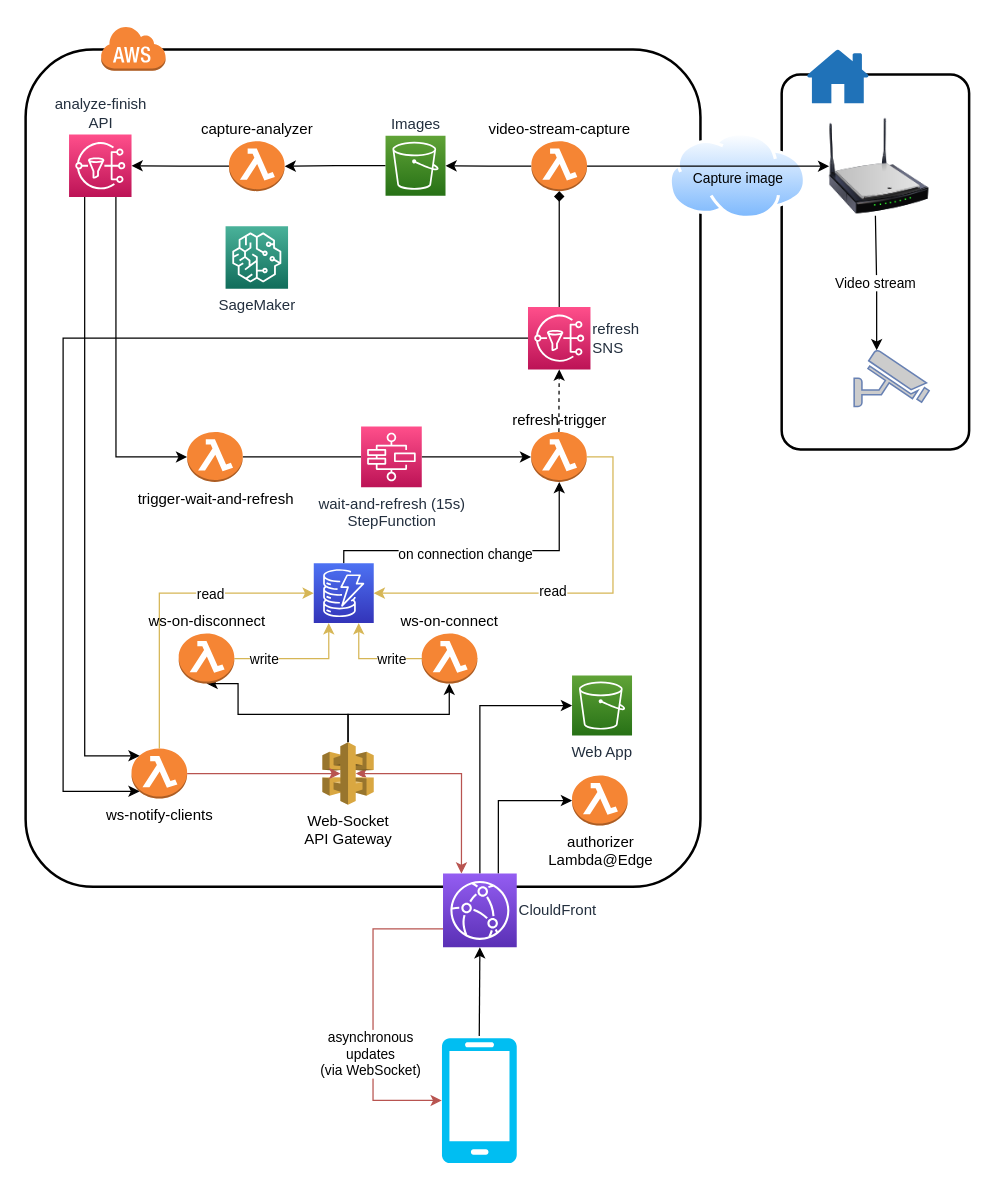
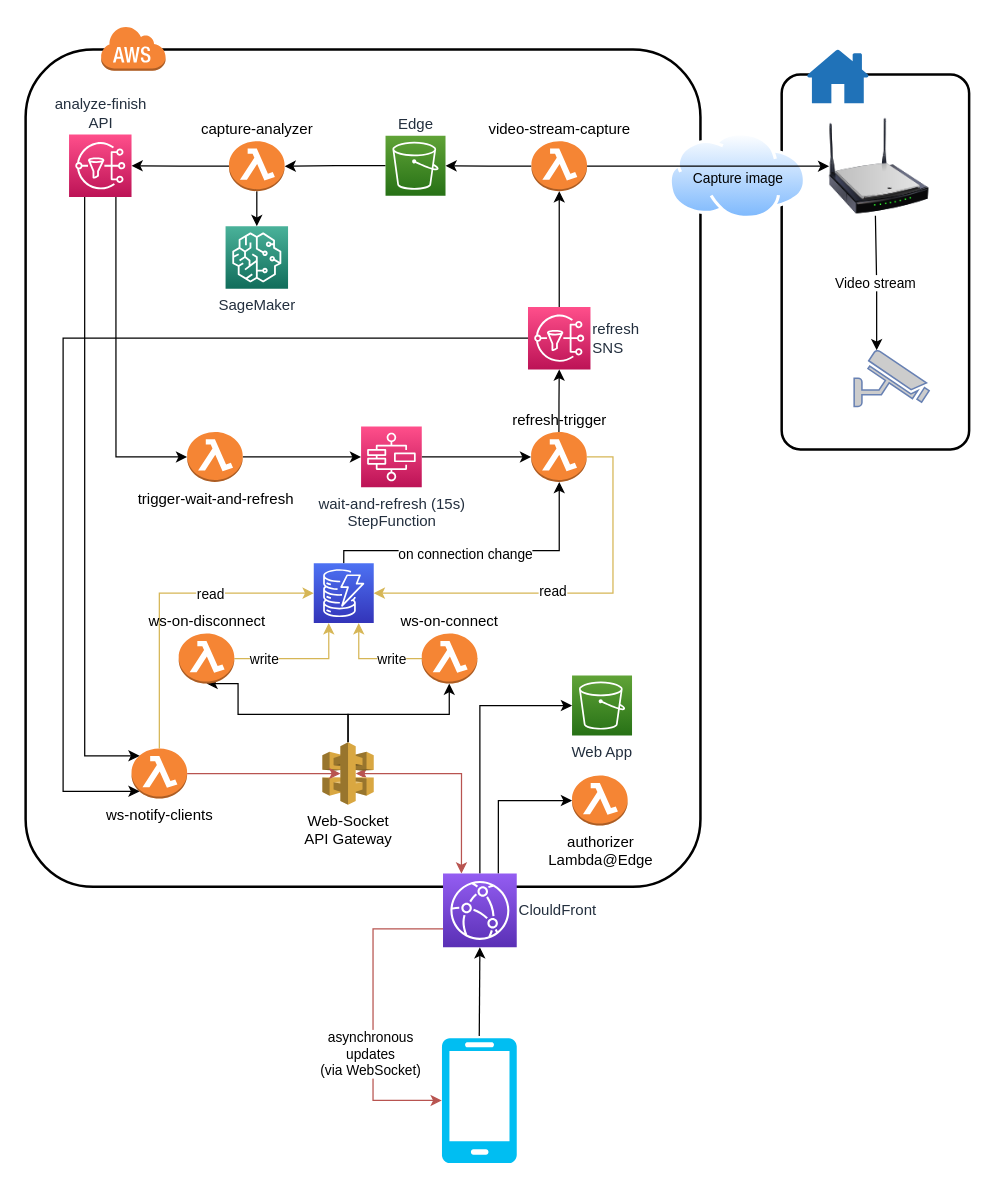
node "Images": label "Images" -> "Edge"
edge "refresh SNS" -> "video-stream-capture": arrowhead diamond -> classic
edge "capture-analyzer" -> "SageMaker": added
edge "refresh-trigger" -> "refresh SNS": style dashed -> solid
edge "trigger-wait-and-refresh" -- "wait-and-refresh (15s) StepFunction": arrowhead none -> classic
